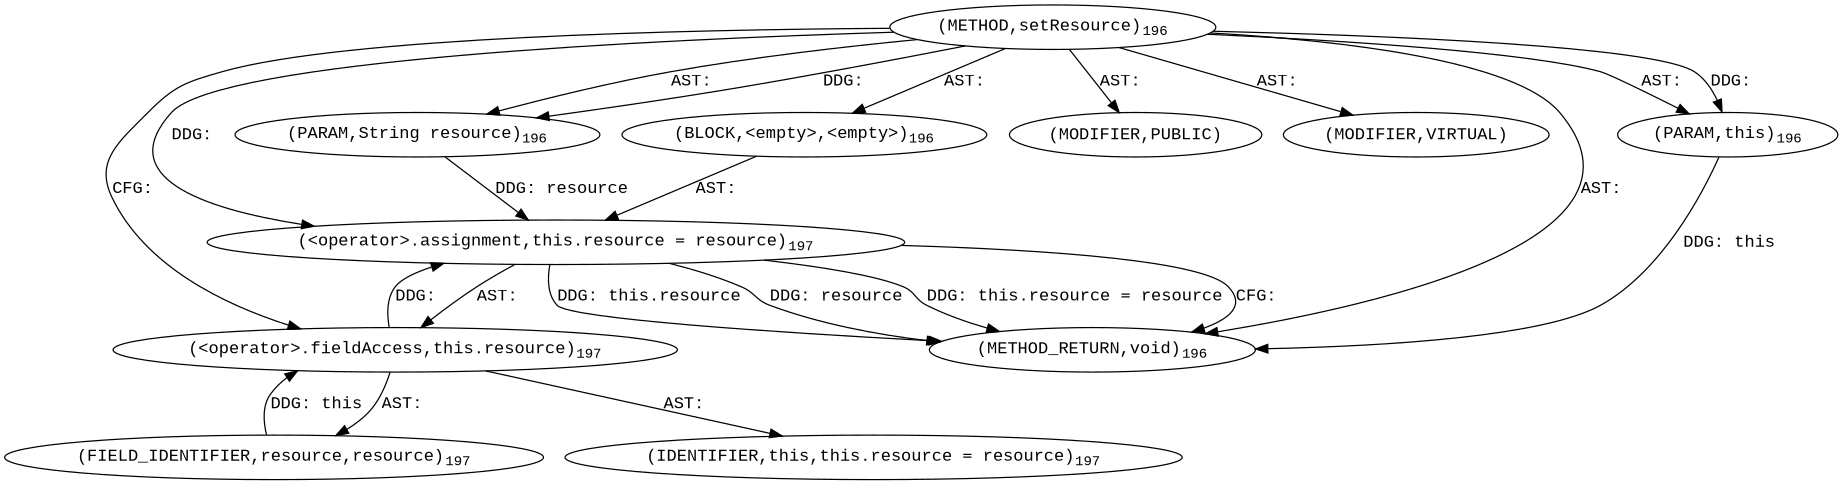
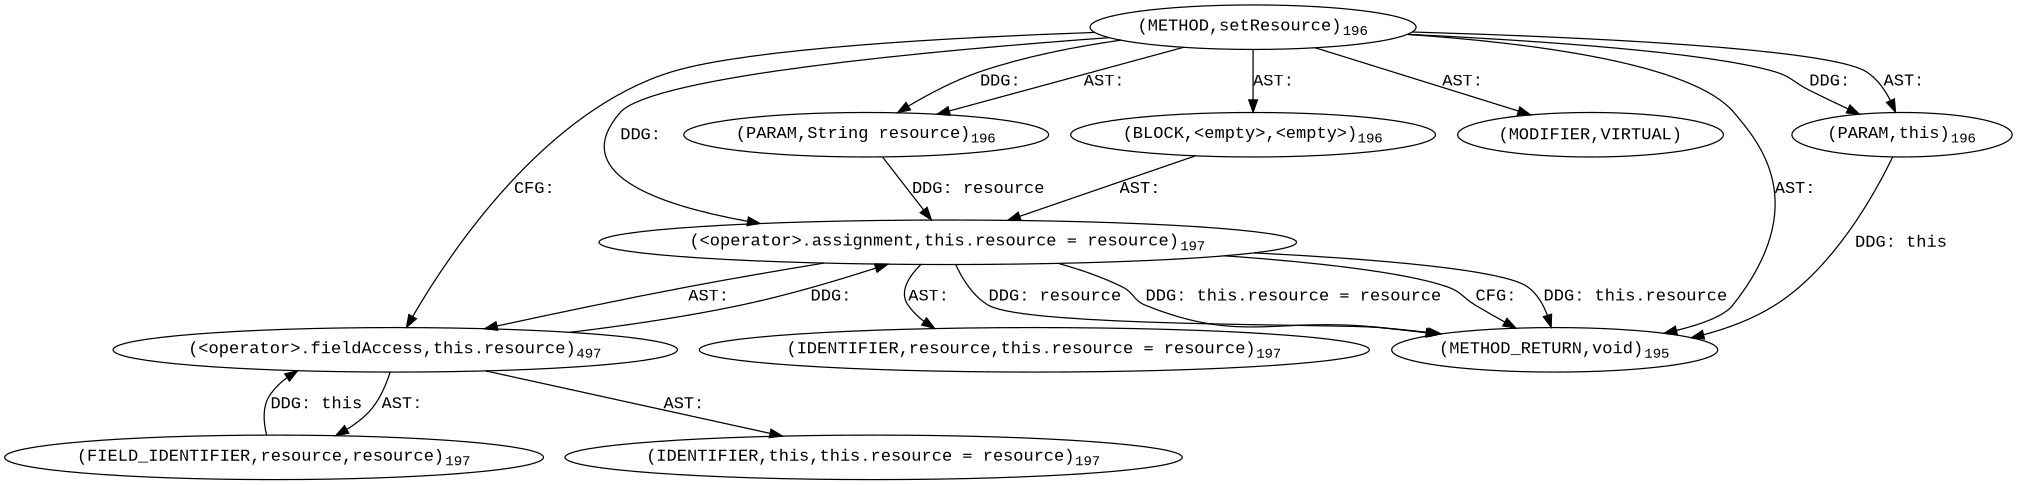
node "(MODIFIER,PUBLIC)": removed
node "(<operator>.fieldAccess,this.resource)": text "197" -> "497"
node "(METHOD_RETURN,void)": text "196" -> "195"
node "(IDENTIFIER,resource,this.resource = resource)": added
